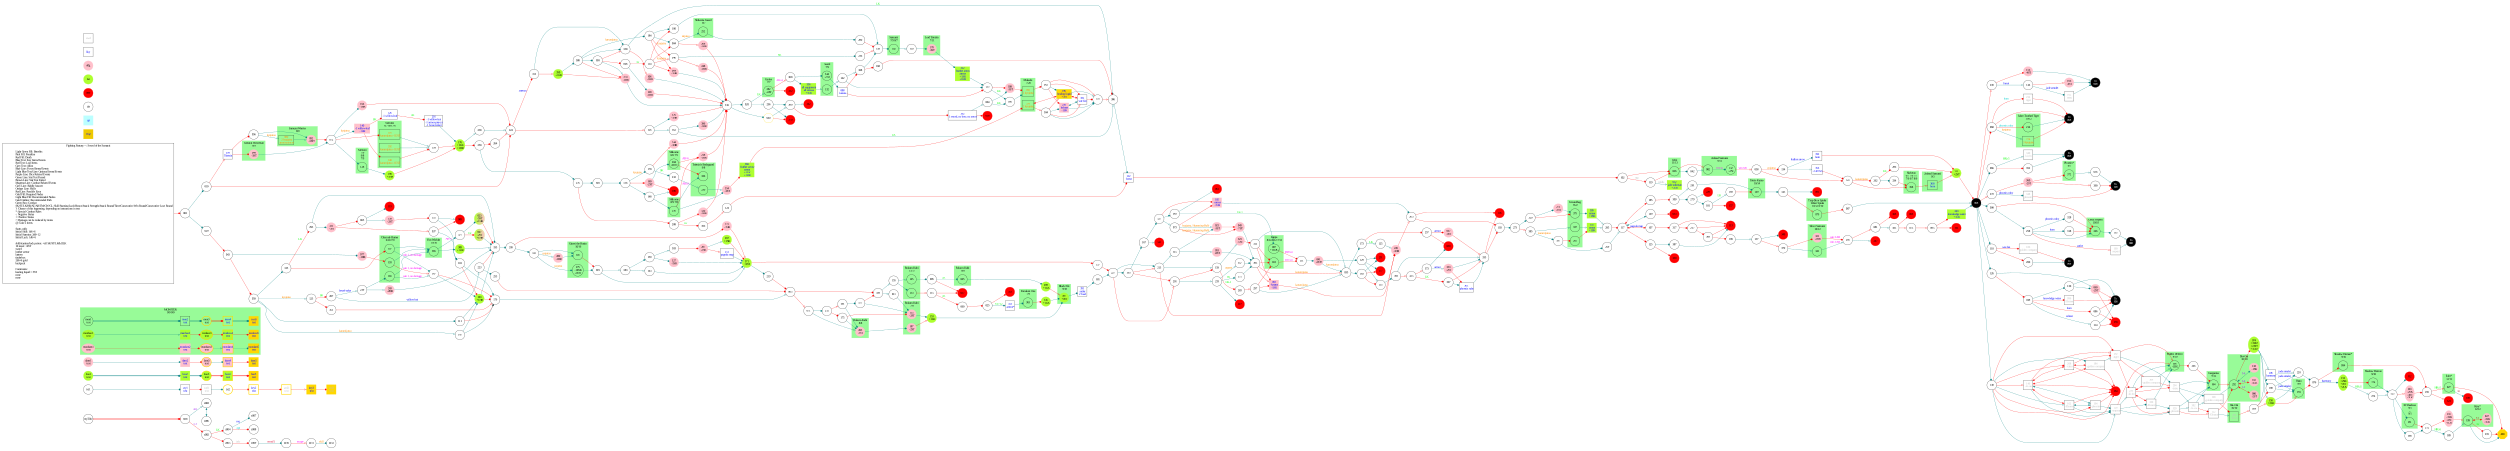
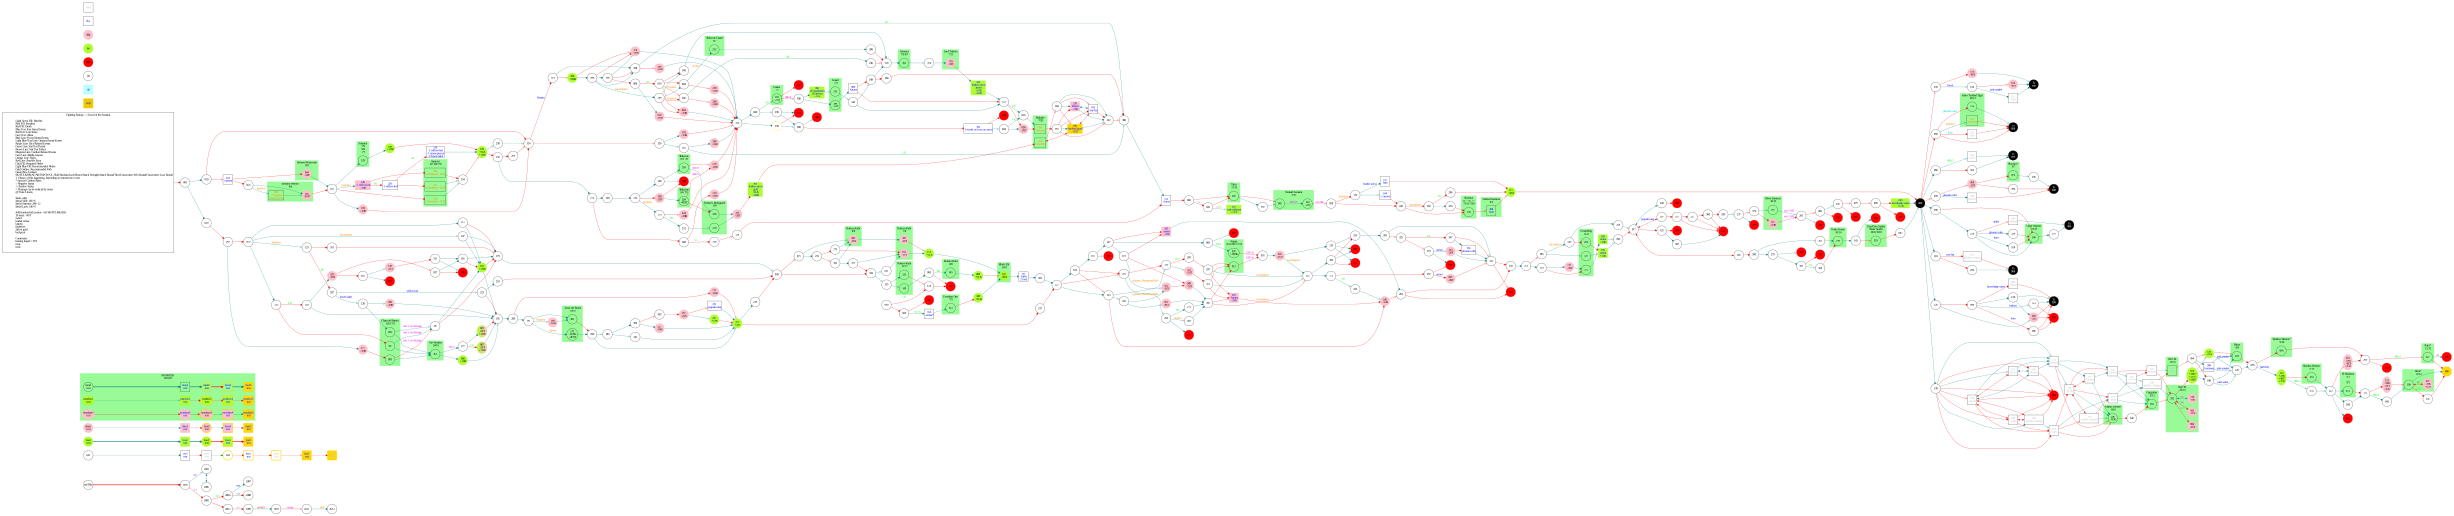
node "366 feather arrow armor +1LK +1HR": label "366 feather arrow armor +1LK +1HR" -> "366 feather arrow gold +1LK +1HR"
edge "226 -1 willow-leaf" -> "202 karumijutsu -1EAT": added
edge "256" -> "354 -3ST": now "336" -> "354 -3ST"
edge "359" -> "303": color teal -> red
edge "115" -> "069": reversed
edge "188" -> "220": label "jade amulet" -> "jade water"
